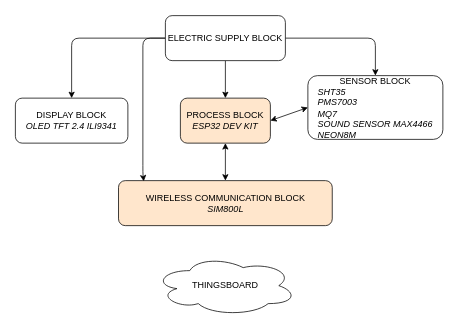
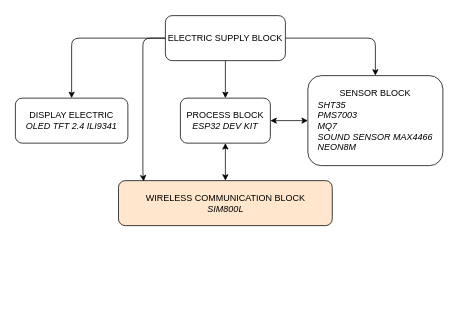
node "SENSOR BLOCK SHT35 PMS7003 MQ7 SOUND SENSOR MAX4466 NEON8M": size 135x64 -> 135x90
node "DISPLAY BLOCK OLED TFT 2.4 ILI9341": label "DISPLAY BLOCK OLED TFT 2.4 ILI9341" -> "DISPLAY ELECTRIC OLED TFT 2.4 ILI9341"
node "PROCESS BLOCK ESP32 DEV KIT": fillcolor #ffe6cc -> #ffffff
node "THINGSBOARD": removed
